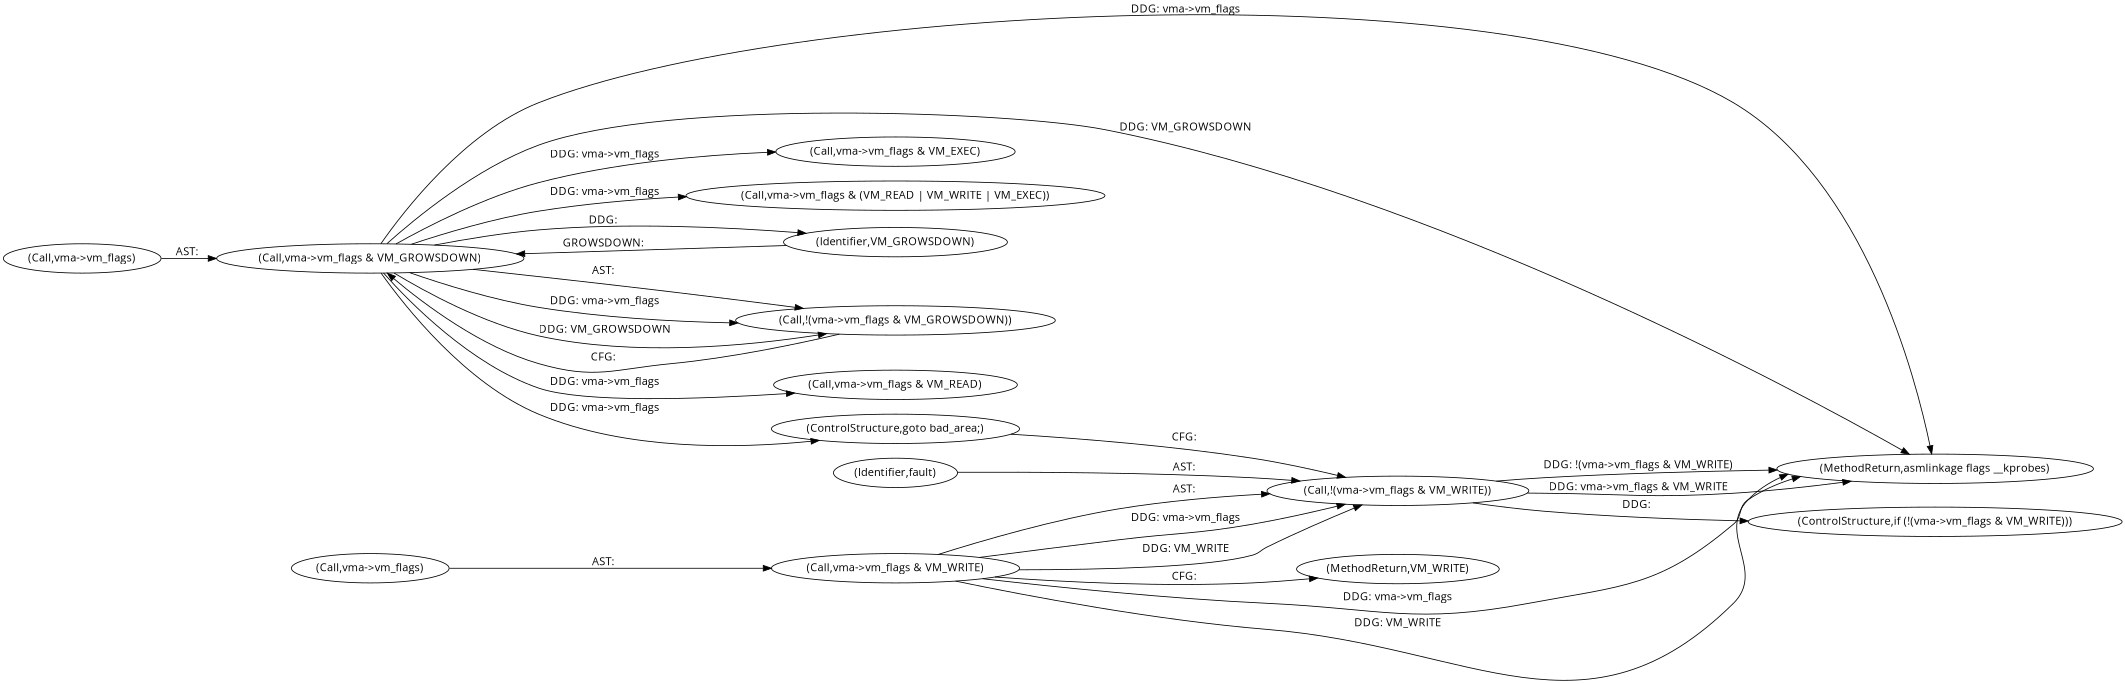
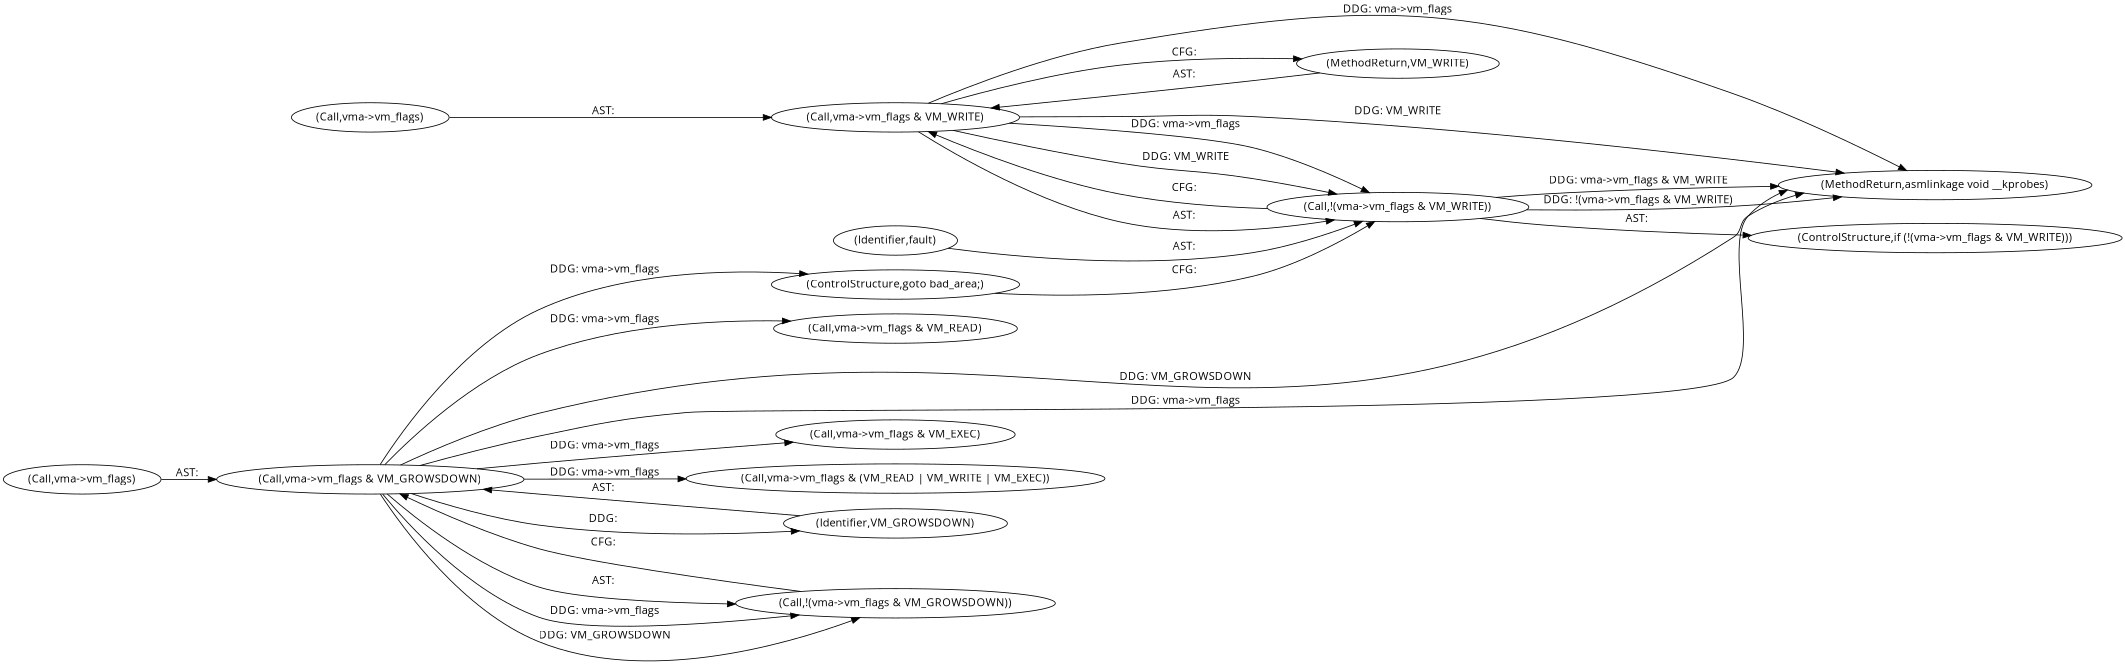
edge "(MethodReturn,VM_WRITE)" -> "(Call,vma->vm_flags & VM_WRITE)": added, label "AST:"
edge "(Call,!(vma->vm_flags & VM_WRITE))" -> "(Call,vma->vm_flags & VM_WRITE)": added, label "CFG:"
edge "(Identifier,VM_GROWSDOWN)" -> "(Call,vma->vm_flags & VM_GROWSDOWN)": label "GROWSDOWN: " -> "AST: "
node "(MethodReturn,asmlinkage flags __kprobes)": label "(MethodReturn,asmlinkage flags __kprobes)" -> "(MethodReturn,asmlinkage void __kprobes)"
edge "(Call,!(vma->vm_flags & VM_WRITE))" -> "(ControlStructure,if (!(vma->vm_flags & VM_WRITE)))": label "DDG: " -> "AST: "
